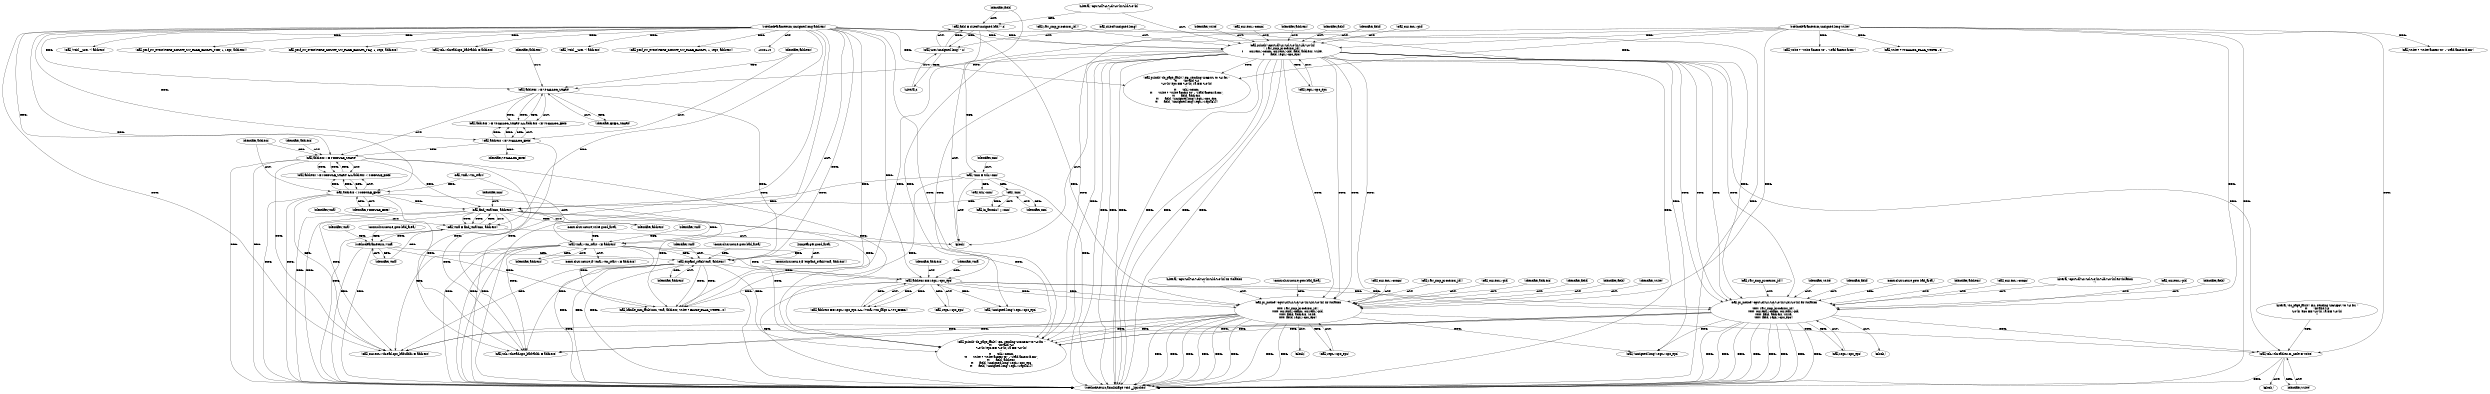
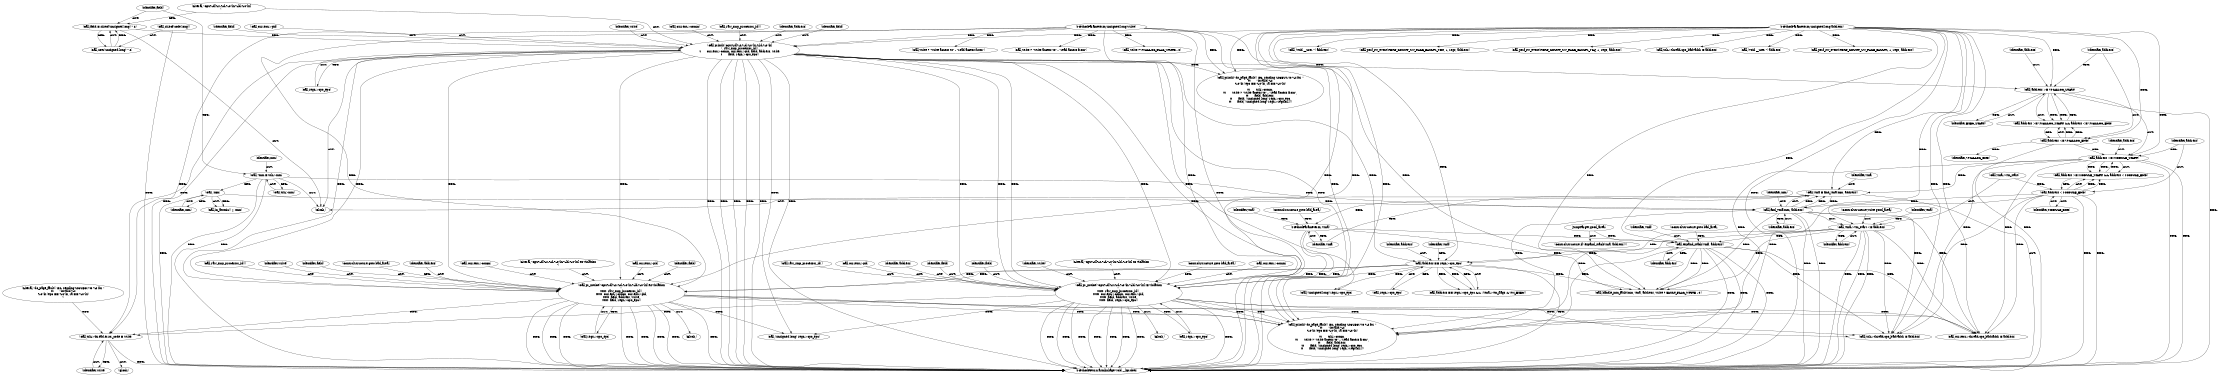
node "(Call,field = sizeof(unsigned bad) * 2)": label "(Call,field = sizeof(unsigned bad) * 2)" -> "(Call,field = sizeof(unsigned long) * 2)"
node "(Call,sizeof(unsigned long))": label "(Call,sizeof(unsigned long))" -> "(Call,sizeof(code long))"
node "1000114": removed
edge "(MethodParameterIn,unsigned long address)" -> "(Call,address < MODULE_END)": removed, label "DDG:"
node "(Literal,2)": removed
edge "(Call,address >= VMALLOC_START)" -> "(Call,expand_stack(vma, address))": now "(Call,address >= VMALLOC_START)" -> "(MethodReturn,asmlinkage void __kprobes)"
edge "(MethodParameterIn,unsigned long address)" -> "(Call,vma->vm_start <= address)": label "AST: " -> "DDG: "
edge "(Call,address >= MODULE_START)" -> "(Call,find_vma(mm, address))": now "(Call,address >= MODULE_START)" -> "(Call,vma = find_vma(mm, address))"
edge "(Call,tsk->mm)" -> "(Call,*mm = tsk->mm)": added, label "AST:"
edge "(Identifier,MODULE_END)" -> "(Call,address < MODULE_END)": label "CFG: " -> "AST: "
edge "(Call,!mm)" -> "(Call,find_vma(mm, address))": label "CFG: " -> "DDG: "
edge "(Call,vma = find_vma(mm, address))" -> "(Call,find_vma(mm, address))": label "CFG: " -> "DDG: "
edge "(Call,find_vma(mm, address))" -> "(Call,vma->vm_start <= address)": label "DDG: " -> "AST: "
edge "(ControlStructure,write good_area;)" -> "(Call,vma->vm_start <= address)": label "CFG: " -> "AST: "
edge "(Call,address < MODULE_END)" -> "(Call,current->thread.cp0_baduaddr = address)": label "CFG: " -> "DDG: "
edge "(MethodParameterIn,!vma)" -> "(Call,expand_stack(vma, address))": label "CFG: " -> "DDG: "
node "(ControlStructure,if (vma->vm_start <= address))": removed
edge "(Call,vma->vm_start <= address)" -> "(Call,address == regs->cp0_epc)": label "DDG: " -> "CFG: "
edge "(Call,vma = find_vma(mm, address))" -> "(MethodReturn,asmlinkage void __kprobes)": label "DDG: " -> "AST: "
edge "(Call,vma->vm_start <= address)" -> "(Call,current->thread.cp0_baduaddr = address)": label "CFG: " -> "DDG: "
edge "(Call,!mm)" -> "(MethodReturn,asmlinkage void __kprobes)": added, label "DDG:"
